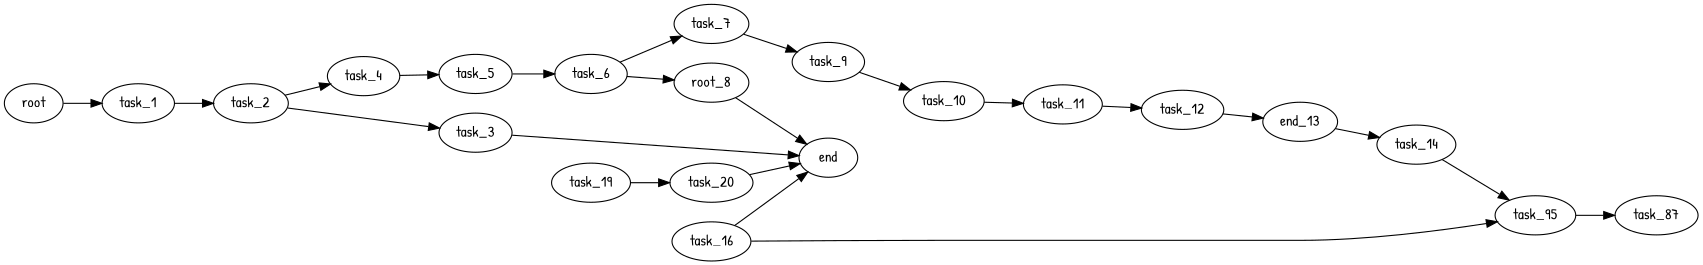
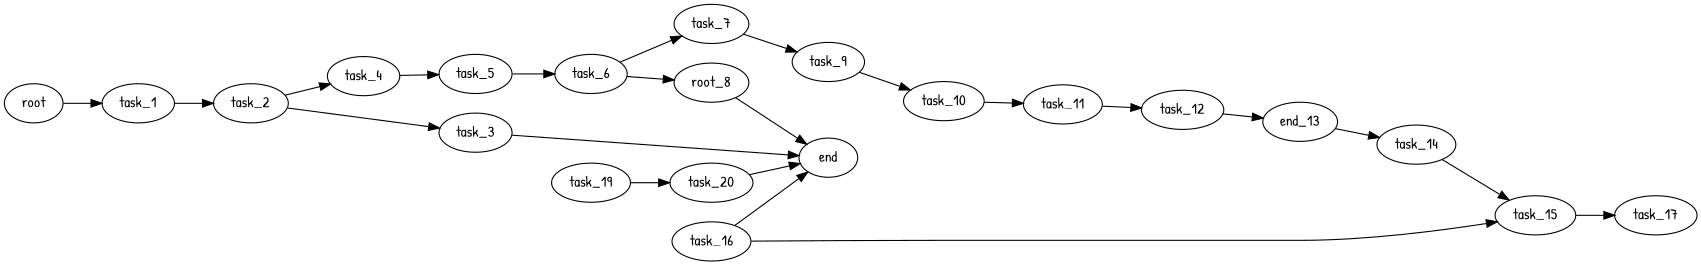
node "task_95": label "task_95" -> "task_15"
node "task_87": label "task_87" -> "task_17"
